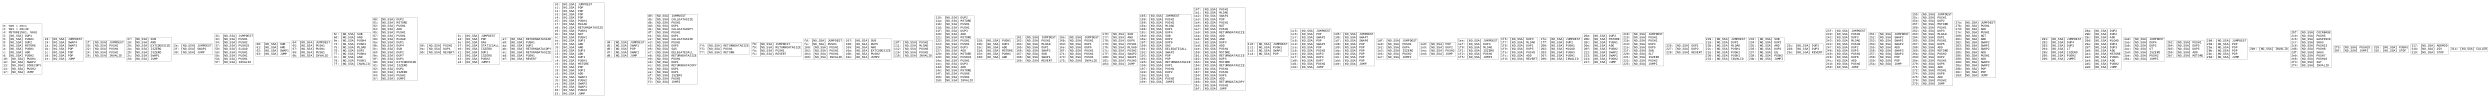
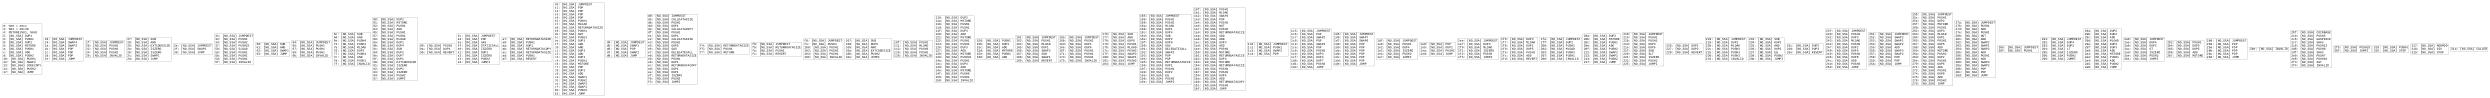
node "28e: [NO_SSA] JUMPDEST 28f: [NO_SSA] PUSH1": added
